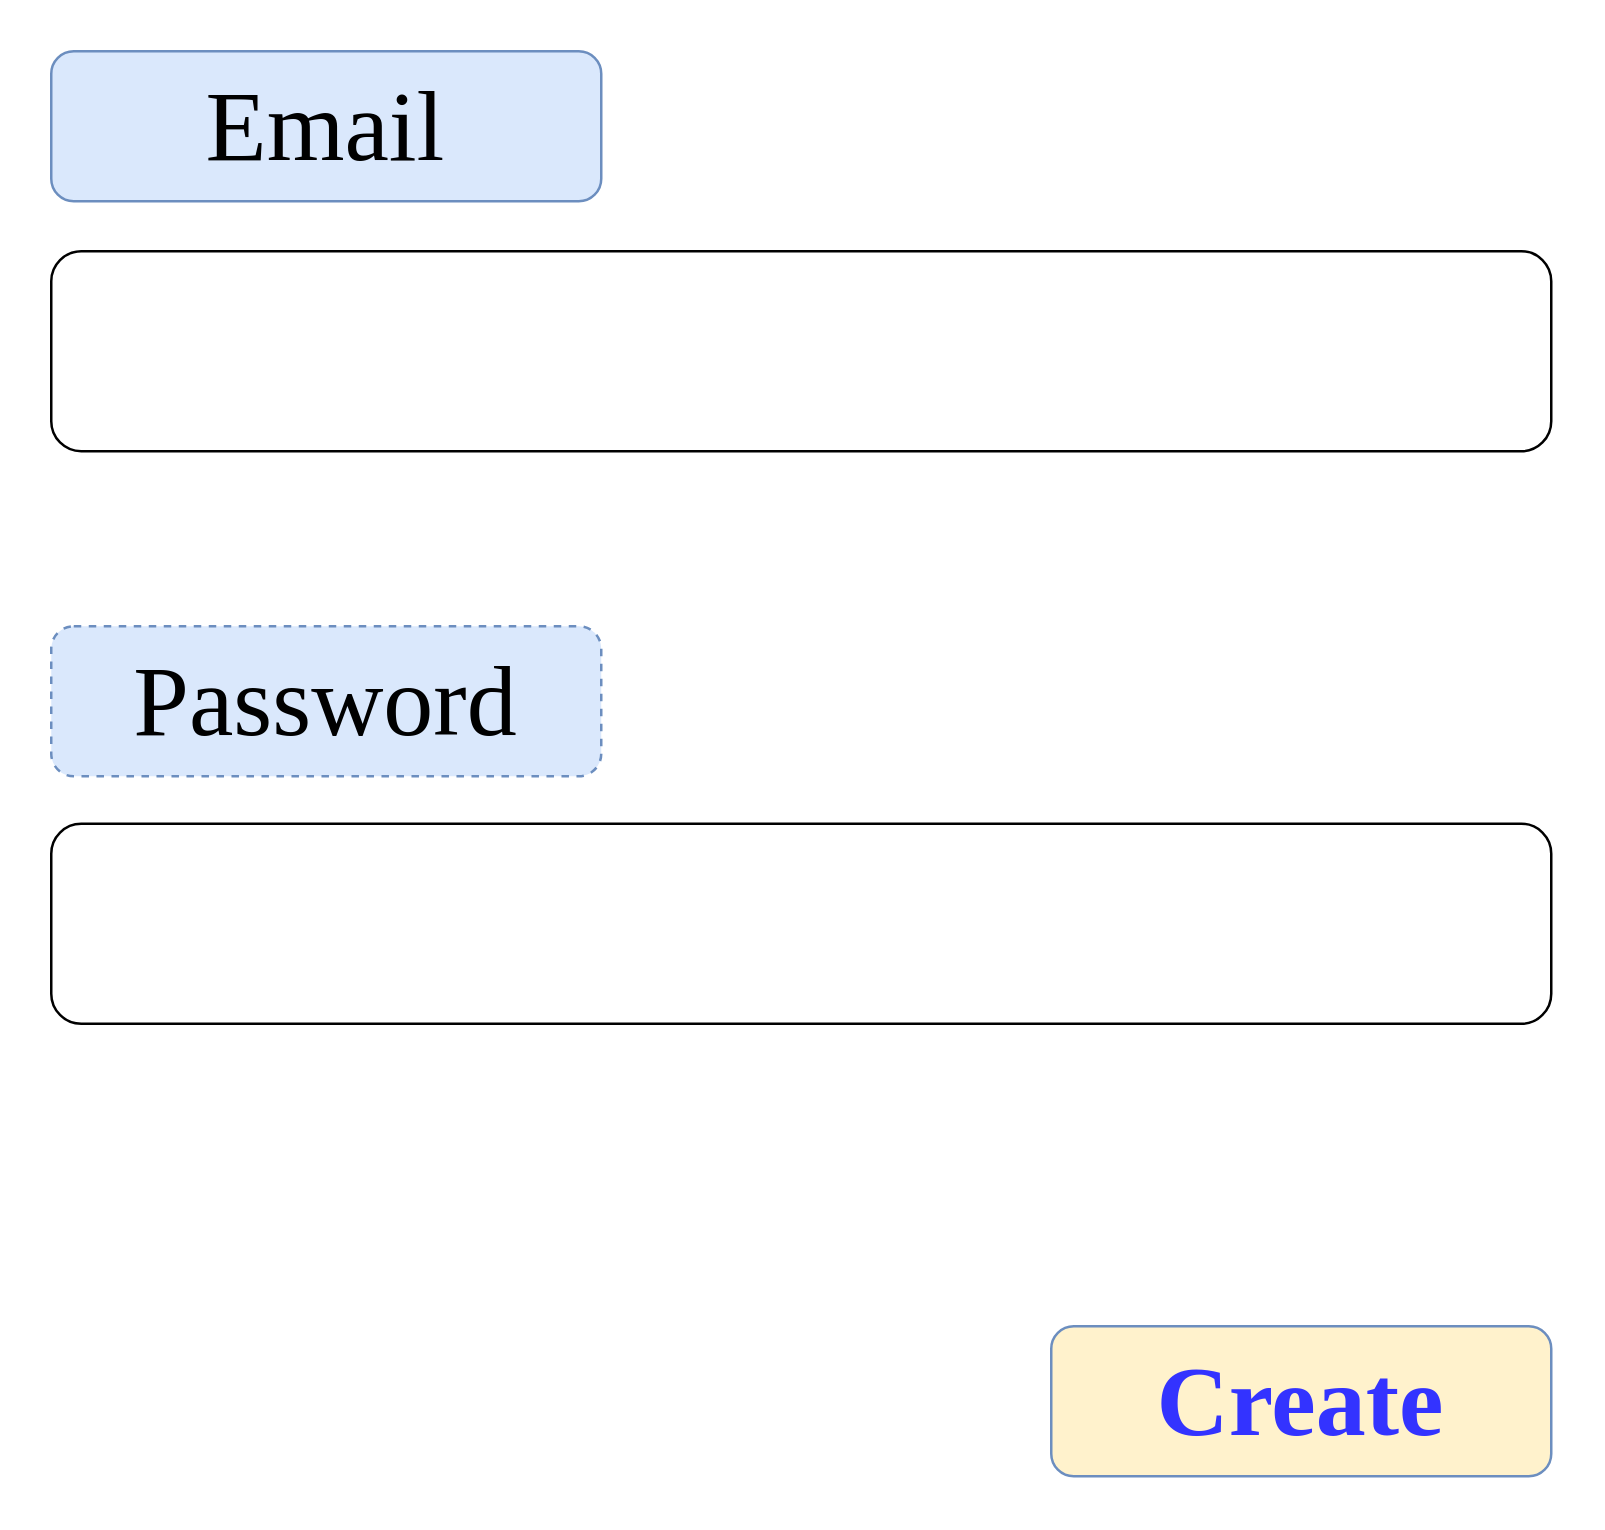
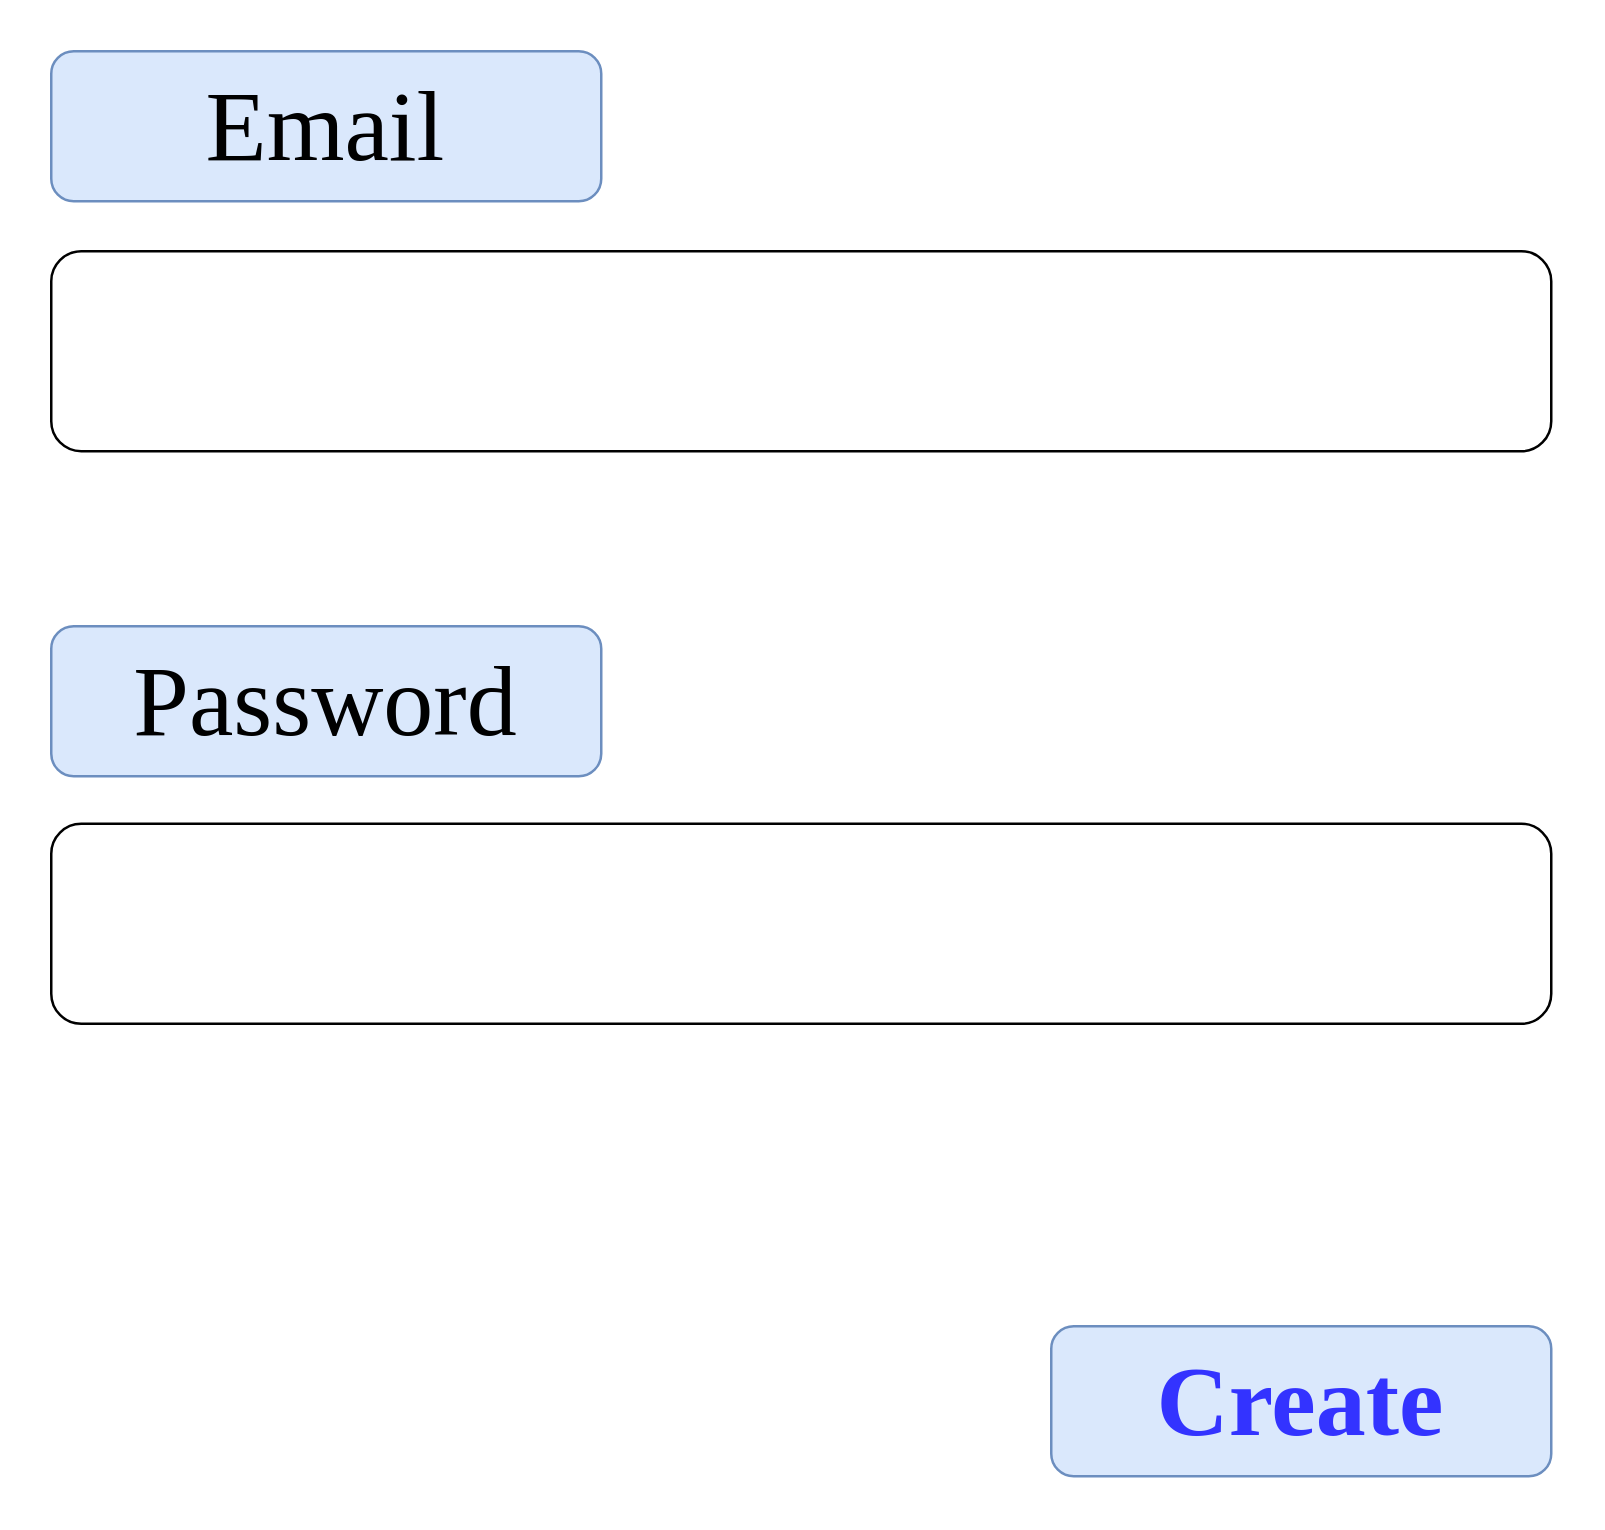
node "Password": style dashed -> solid
node "Create": fillcolor #fff2cc -> #dae8fc
